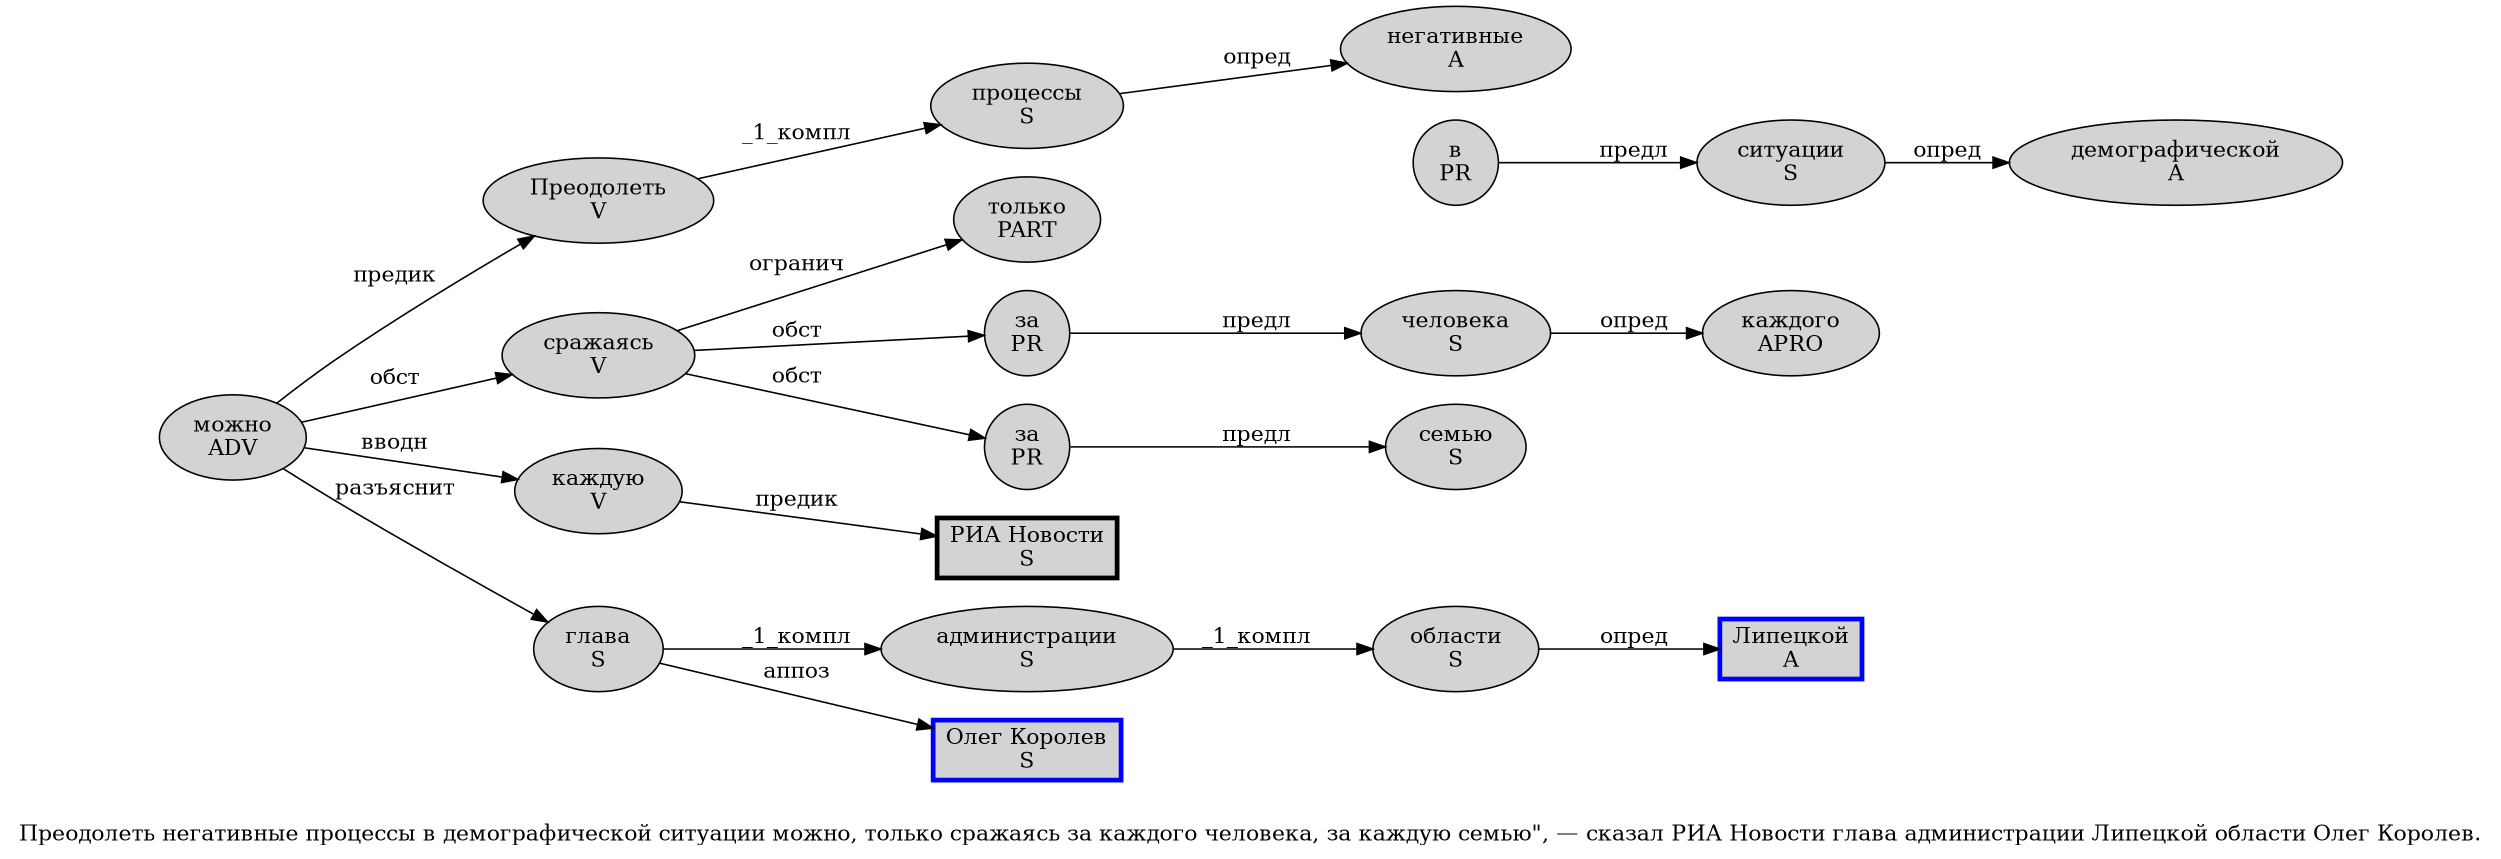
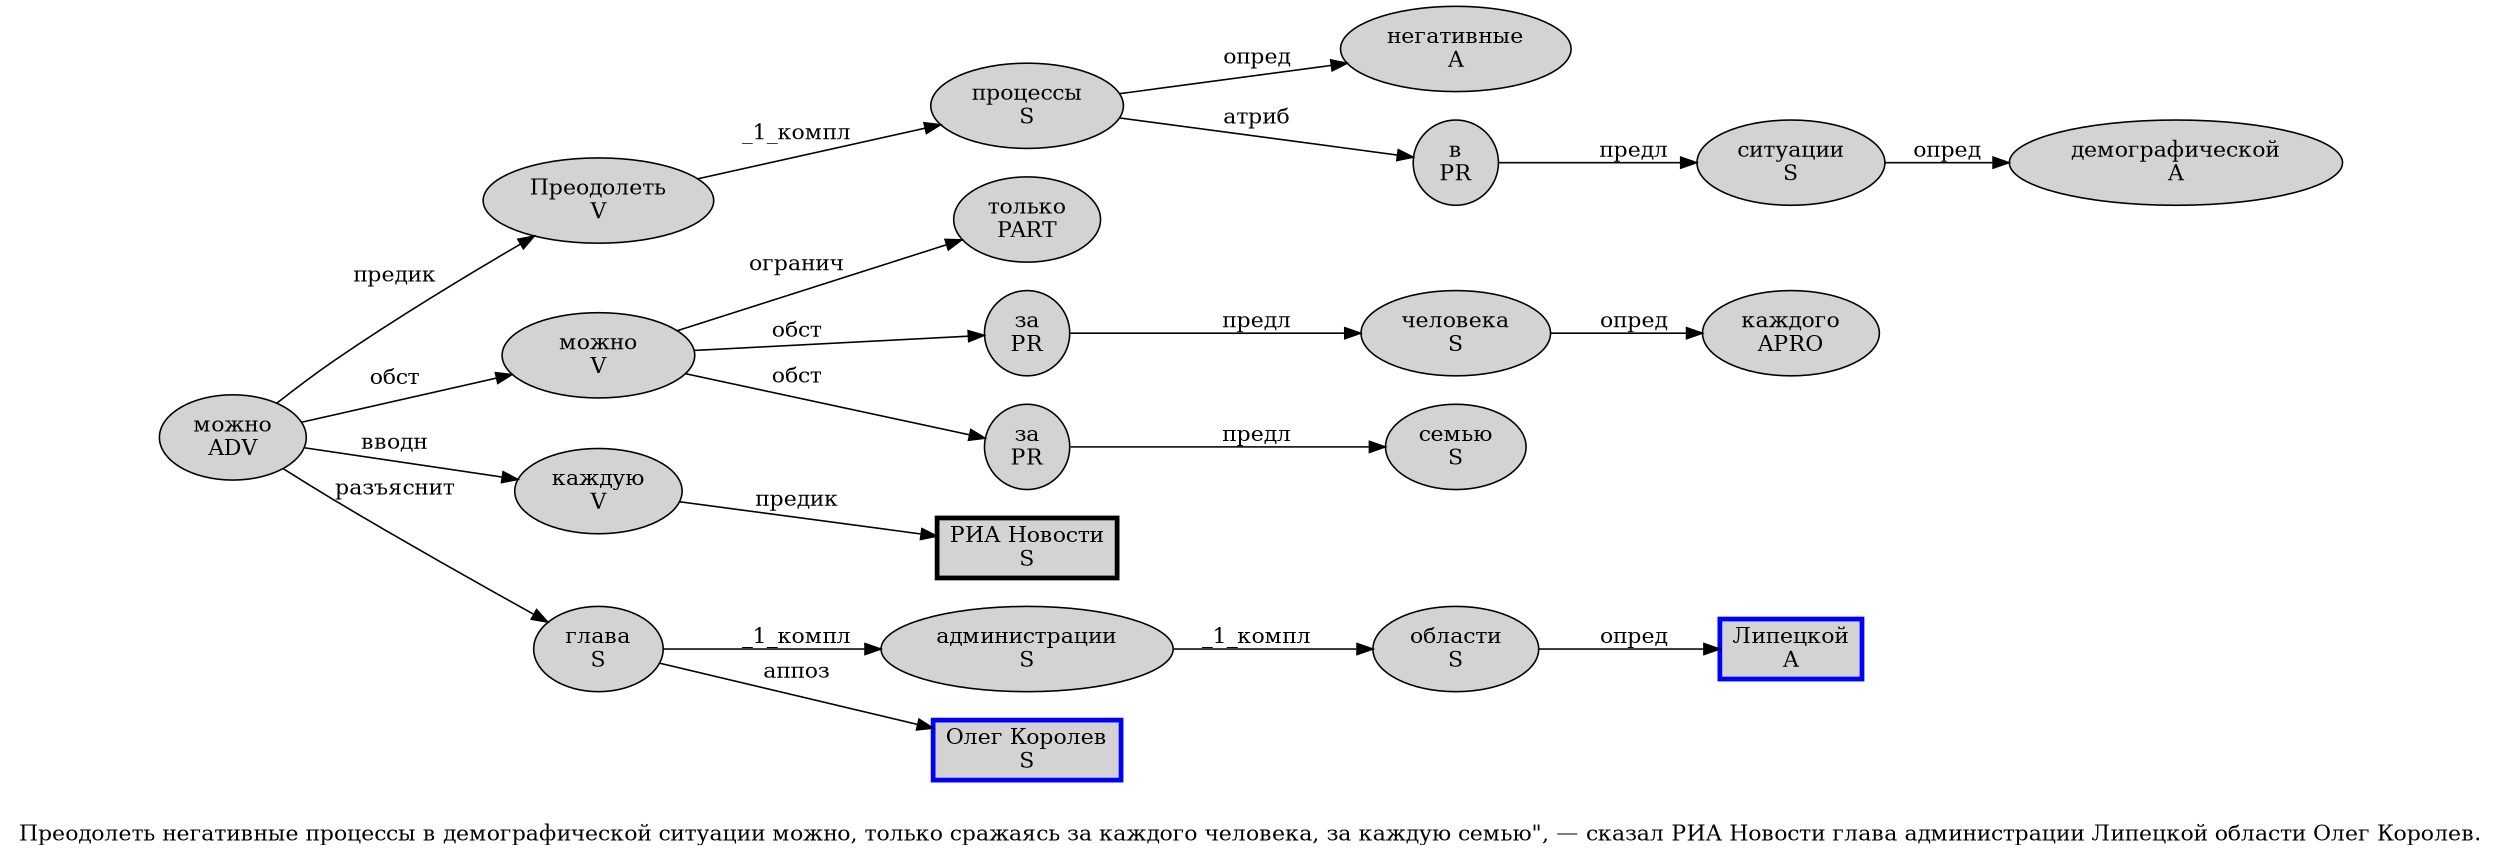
edge "процессы S" -> "в PR": added, label "атриб"
node "сражаясь V": label "сражаясь V" -> "можно V"
